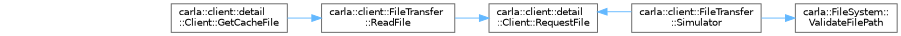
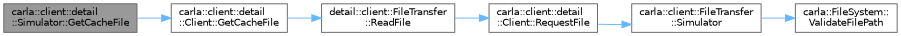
edge "carla::client::FileTransfer ::Simulator" -> "carla::client::detail ::Client::RequestFile": reversed
node "carla::client::detail ::Simulator::GetCacheFile": added
node "carla::client::FileTransfer ::ReadFile": label "carla::client::FileTransfer ::ReadFile" -> "detail::client::FileTransfer ::ReadFile"
